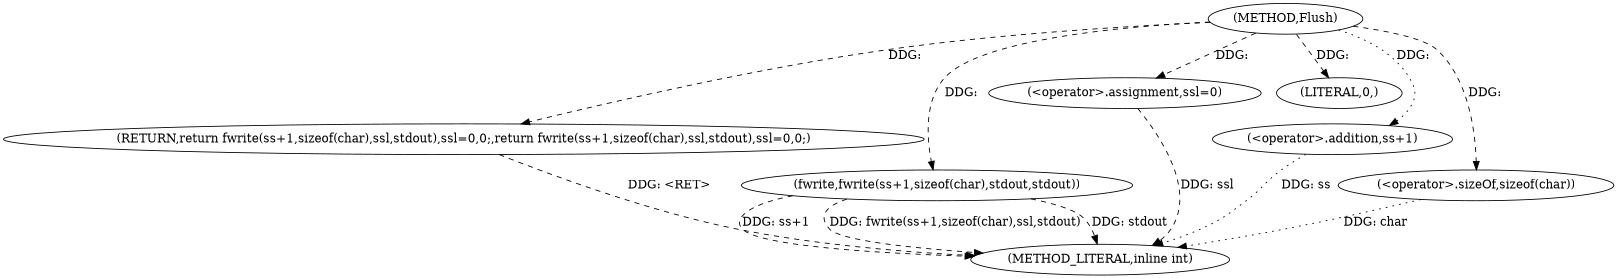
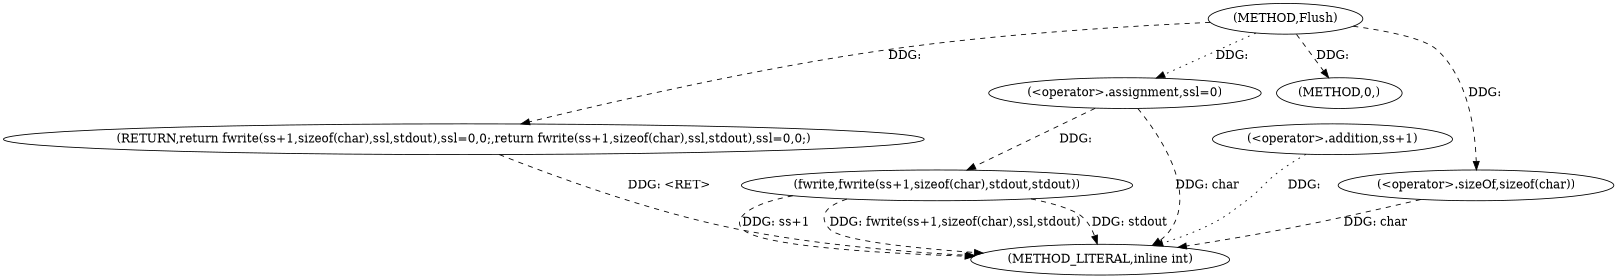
edge "(METHOD,Flush)" -> "(fwrite,fwrite(ss+1,sizeof(char),stdout,stdout))": now "(<operator>.assignment,ssl=0)" -> "(fwrite,fwrite(ss+1,sizeof(char),stdout,stdout))"
edge "(METHOD,Flush)" -> "(<operator>.assignment,ssl=0)": style dashed -> dotted
edge "(METHOD,Flush)" -> "(<operator>.addition,ss+1)": removed, label "DDG:"
node "(LITERAL,0,)": label "(LITERAL,0,)" -> "(METHOD,0,)"
edge "(<operator>.assignment,ssl=0)" -> "(METHOD_LITERAL,inline int)": label "DDG: ssl" -> "DDG: char"
edge "(<operator>.addition,ss+1)" -> "(METHOD_LITERAL,inline int)": label "DDG: ss" -> "DDG: "
edge "(<operator>.sizeOf,sizeof(char))" -> "(METHOD_LITERAL,inline int)": style dotted -> dashed
